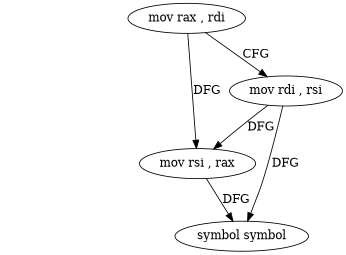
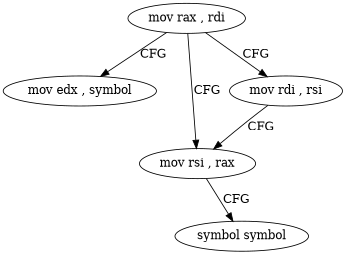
node "mov edx , symbol": added
edge "mov rax , rdi" -> "mov rsi , rax": label "DFG" -> "CFG"
edge "mov rdi , rsi" -> "mov rsi , rax": label "DFG" -> "CFG"
edge "mov rdi , rsi" -> "symbol symbol": removed, label "DFG"
edge "mov rsi , rax" -> "symbol symbol": label "DFG" -> "CFG"
